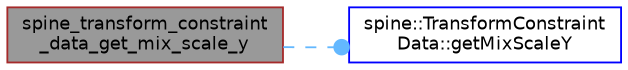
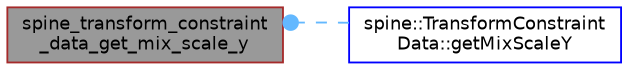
edge "spine_transform_constraint _data_get_mix_scale_y" -> "spine::TransformConstraint Data::getMixScaleY": reversed
